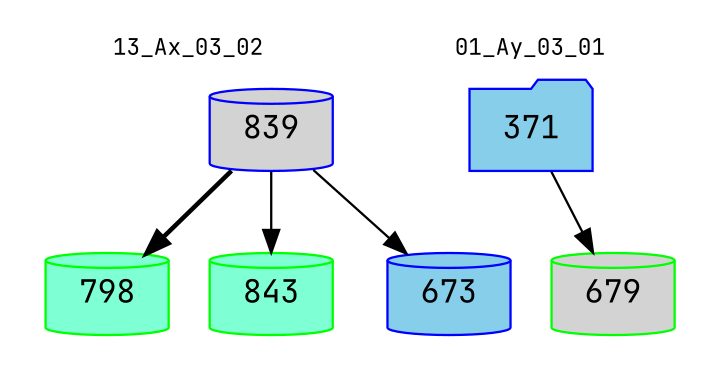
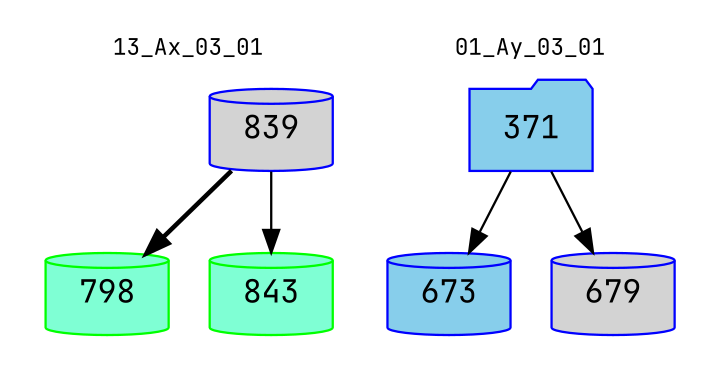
cluster "13_Ax_03_02": label "13_Ax_03_02" -> "13_Ax_03_01"
edge "839" -> "673": now "371" -> "673"
node "679": color green -> blue
